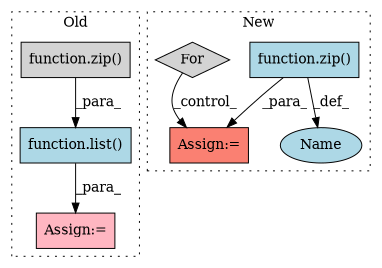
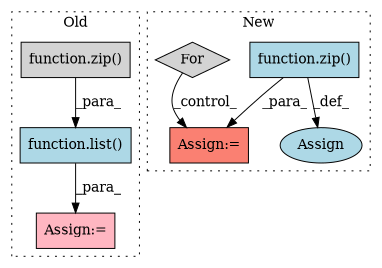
node "Name": label "Name" -> "Assign"
